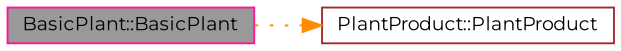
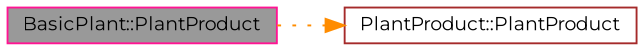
node "BasicPlant::BasicPlant": label "BasicPlant::BasicPlant" -> "BasicPlant::PlantProduct"
